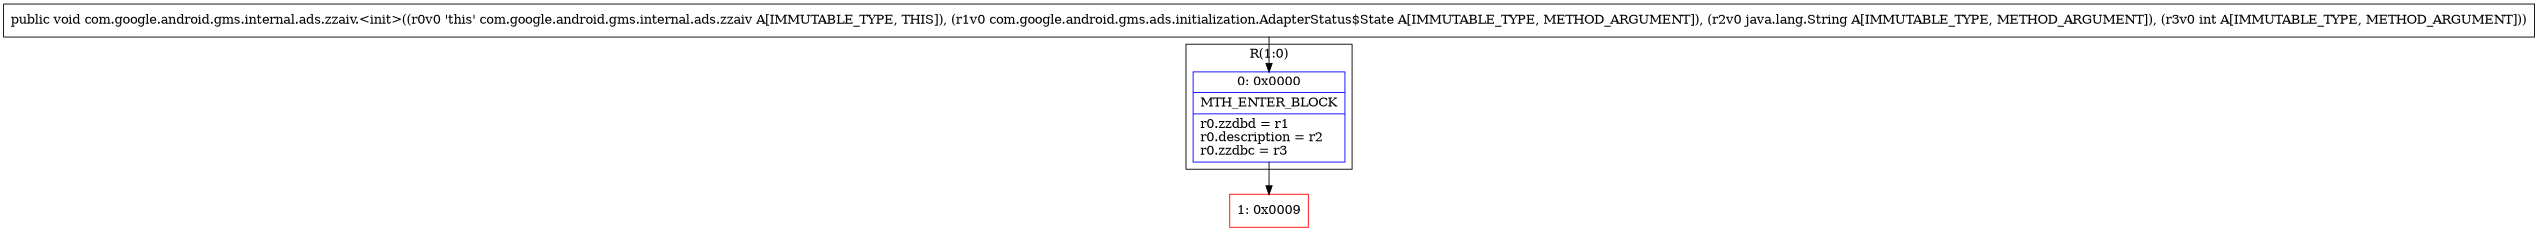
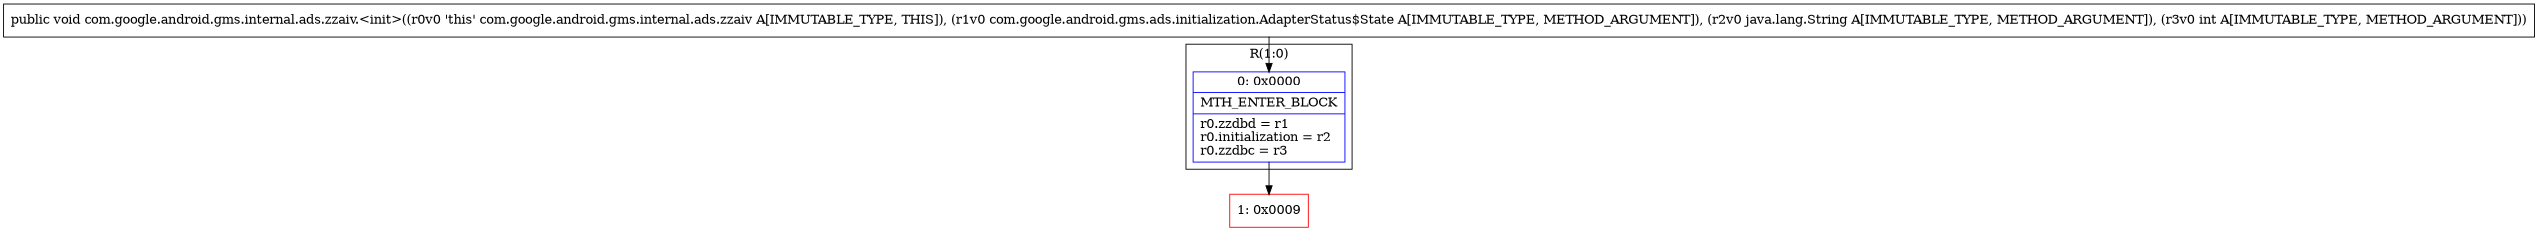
node "0: 0x0000": text "r0.description = r2" -> "r0.initialization = r2"
